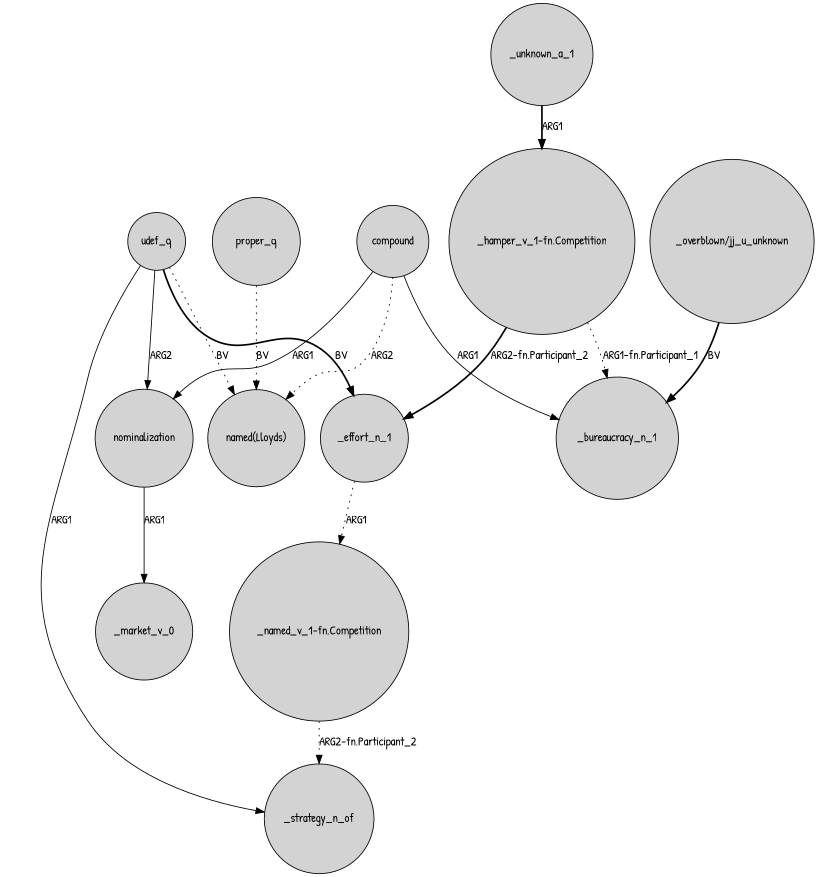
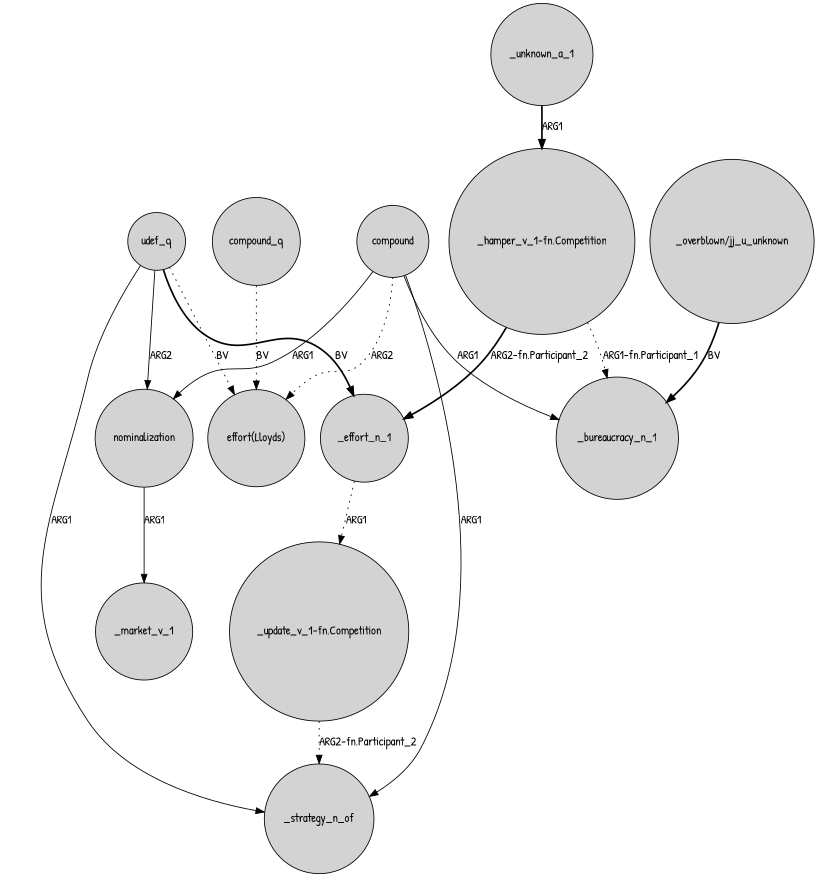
node "proper_q": label "proper_q" -> "compound_q"
node "named(Lloyds)": label "named(Lloyds)" -> "effort(Lloyds)"
edge "compound" -> "_strategy_n_of": added, label "ARG1"
node "_market_v_0": label "_market_v_0" -> "_market_v_1"
node "_named_v_1-fn.Competition": label "_named_v_1-fn.Competition" -> "_update_v_1-fn.Competition"
